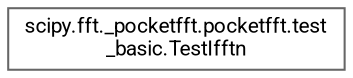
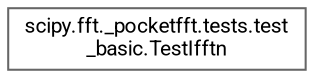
node "scipy.fft._pocketfft.pocketfft.test _basic.TestIfftn": label "scipy.fft._pocketfft.pocketfft.test _basic.TestIfftn" -> "scipy.fft._pocketfft.tests.test _basic.TestIfftn"
